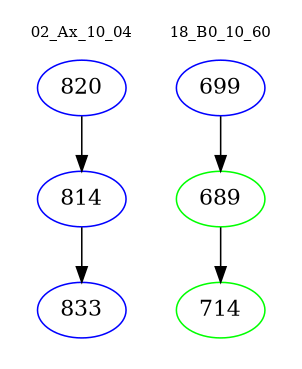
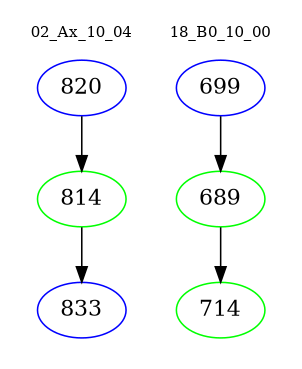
cluster "18_B0_10_60": label "18_B0_10_60" -> "18_B0_10_00"
node "814": color blue -> green
